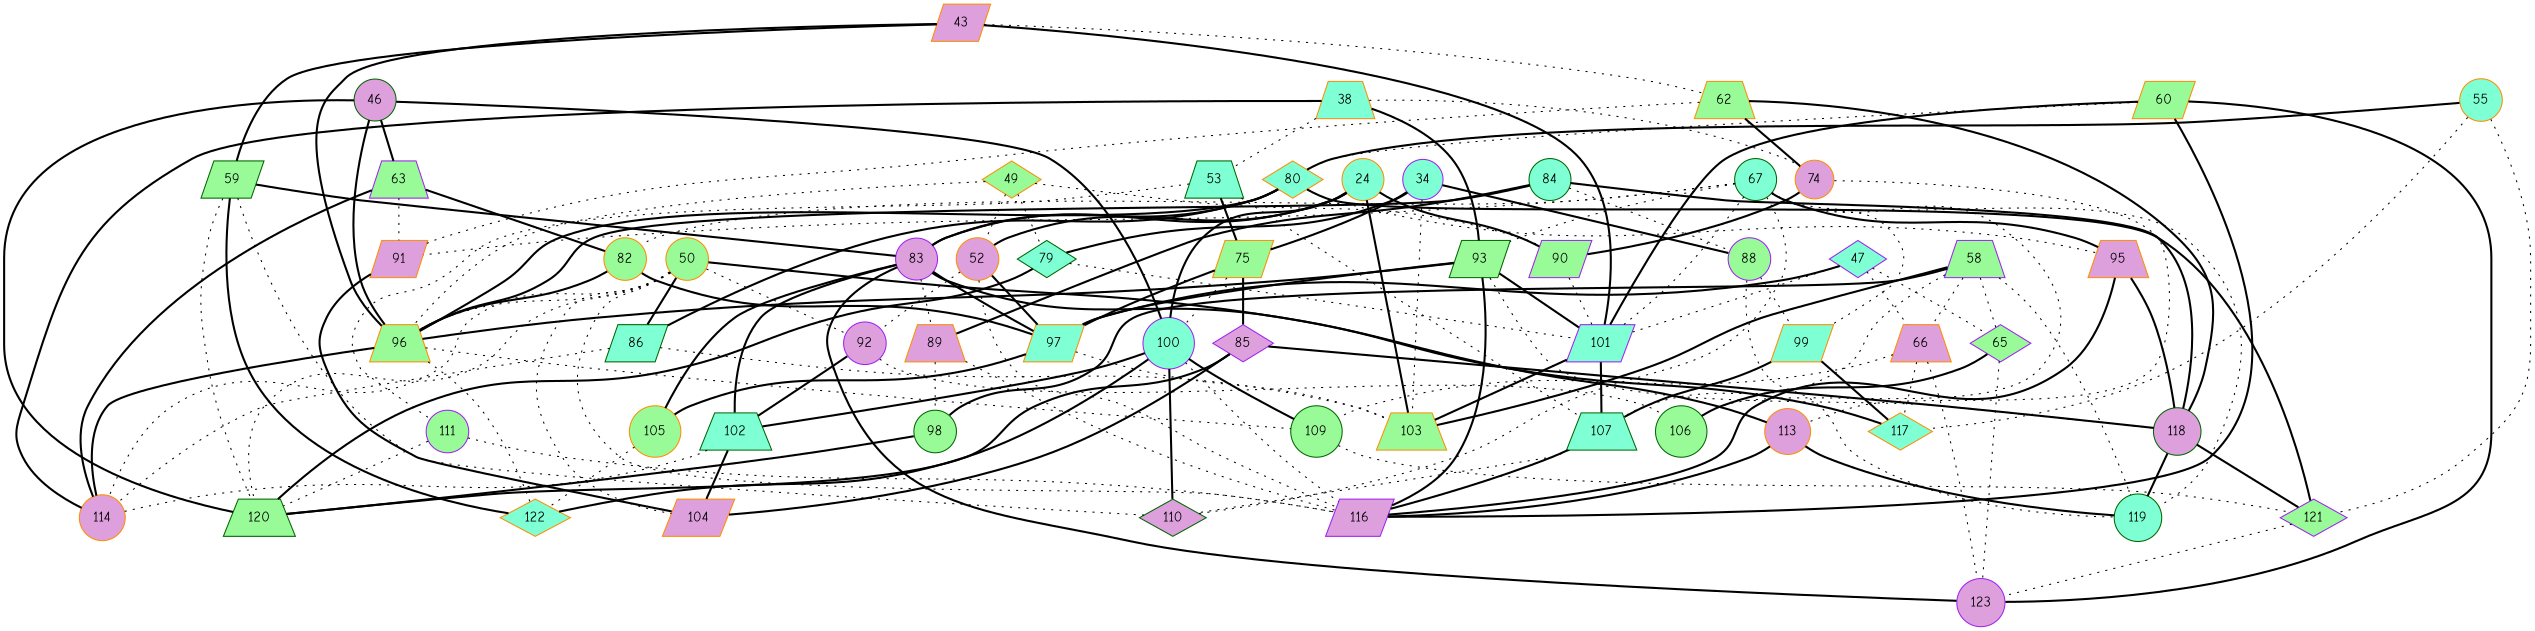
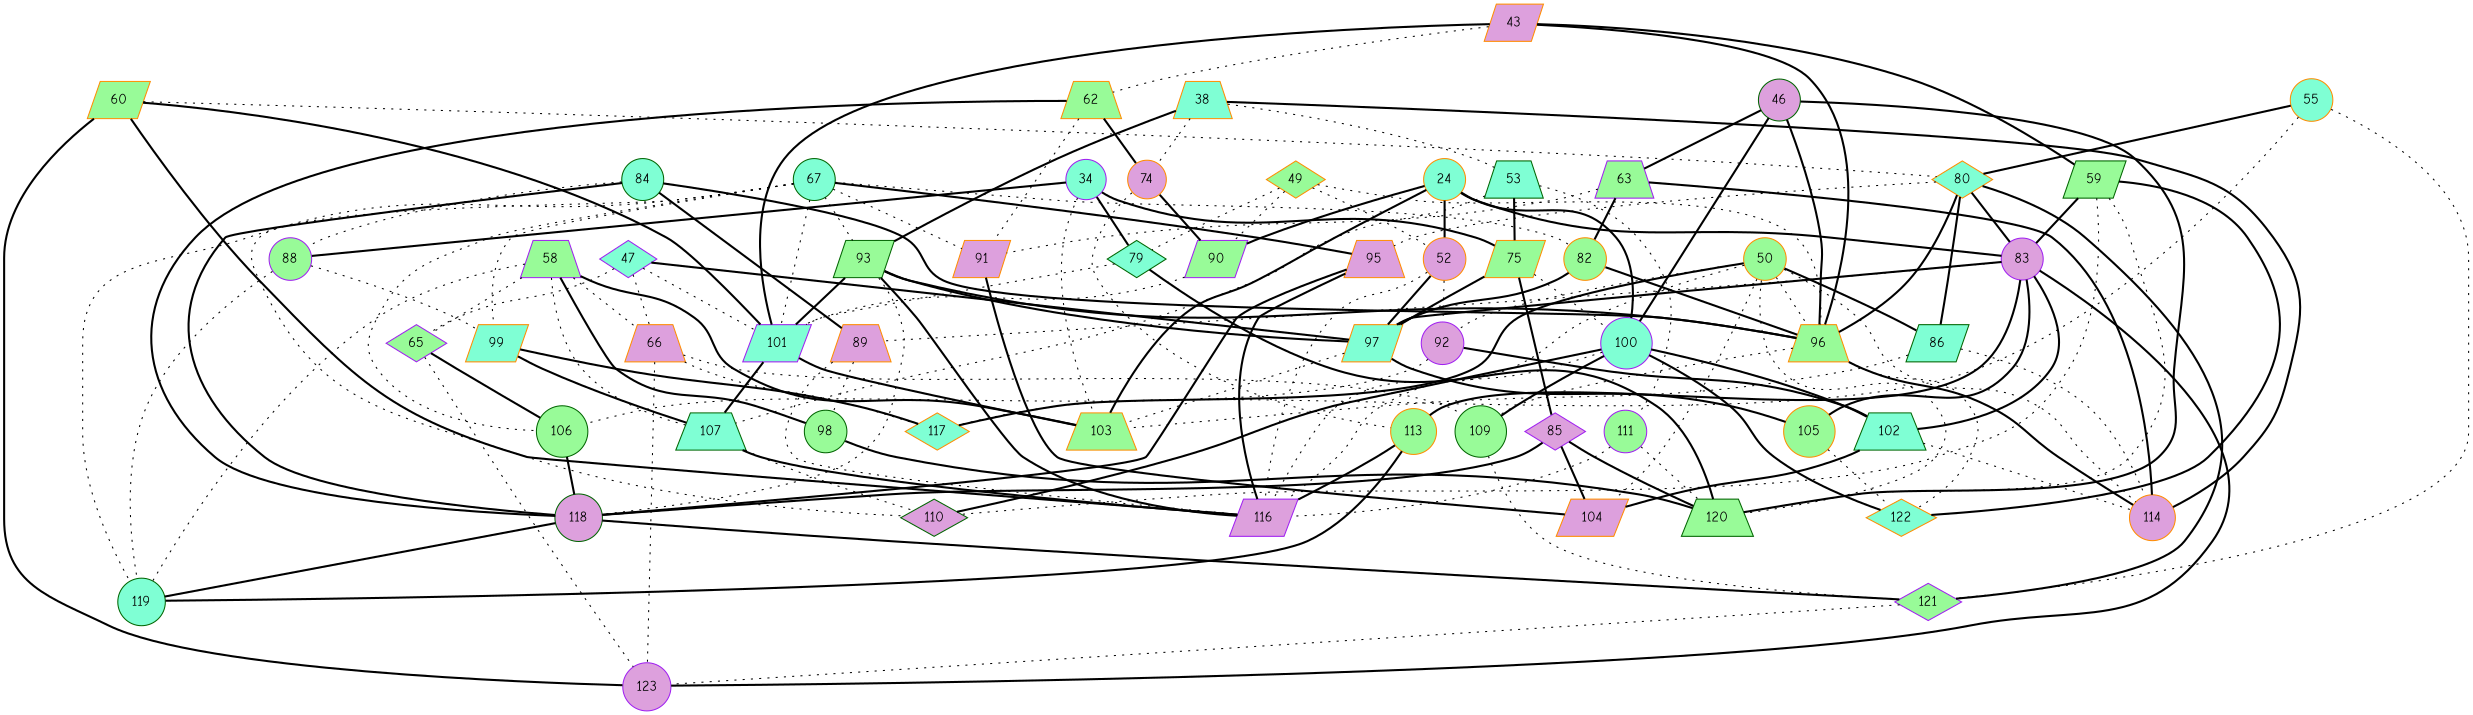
node "113": fillcolor plum -> palegreen
edge "106" -- "118": added
